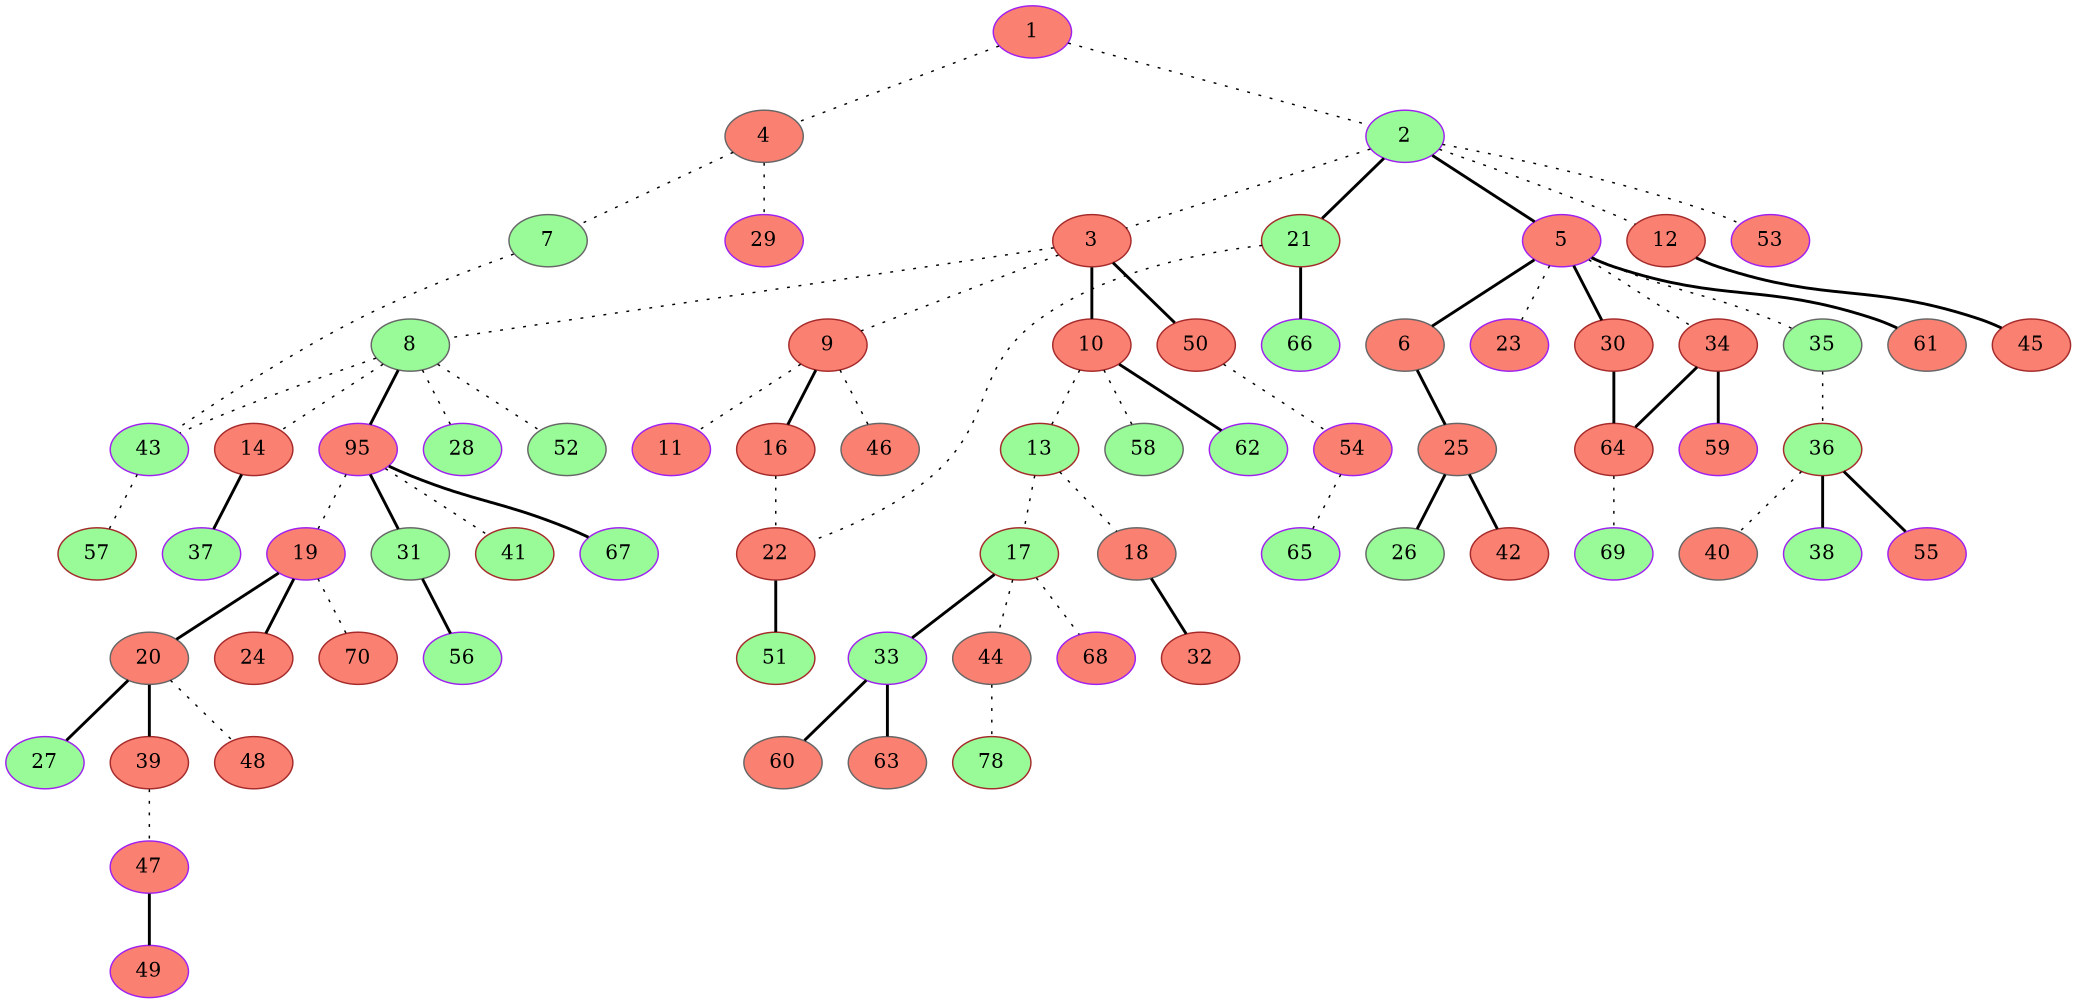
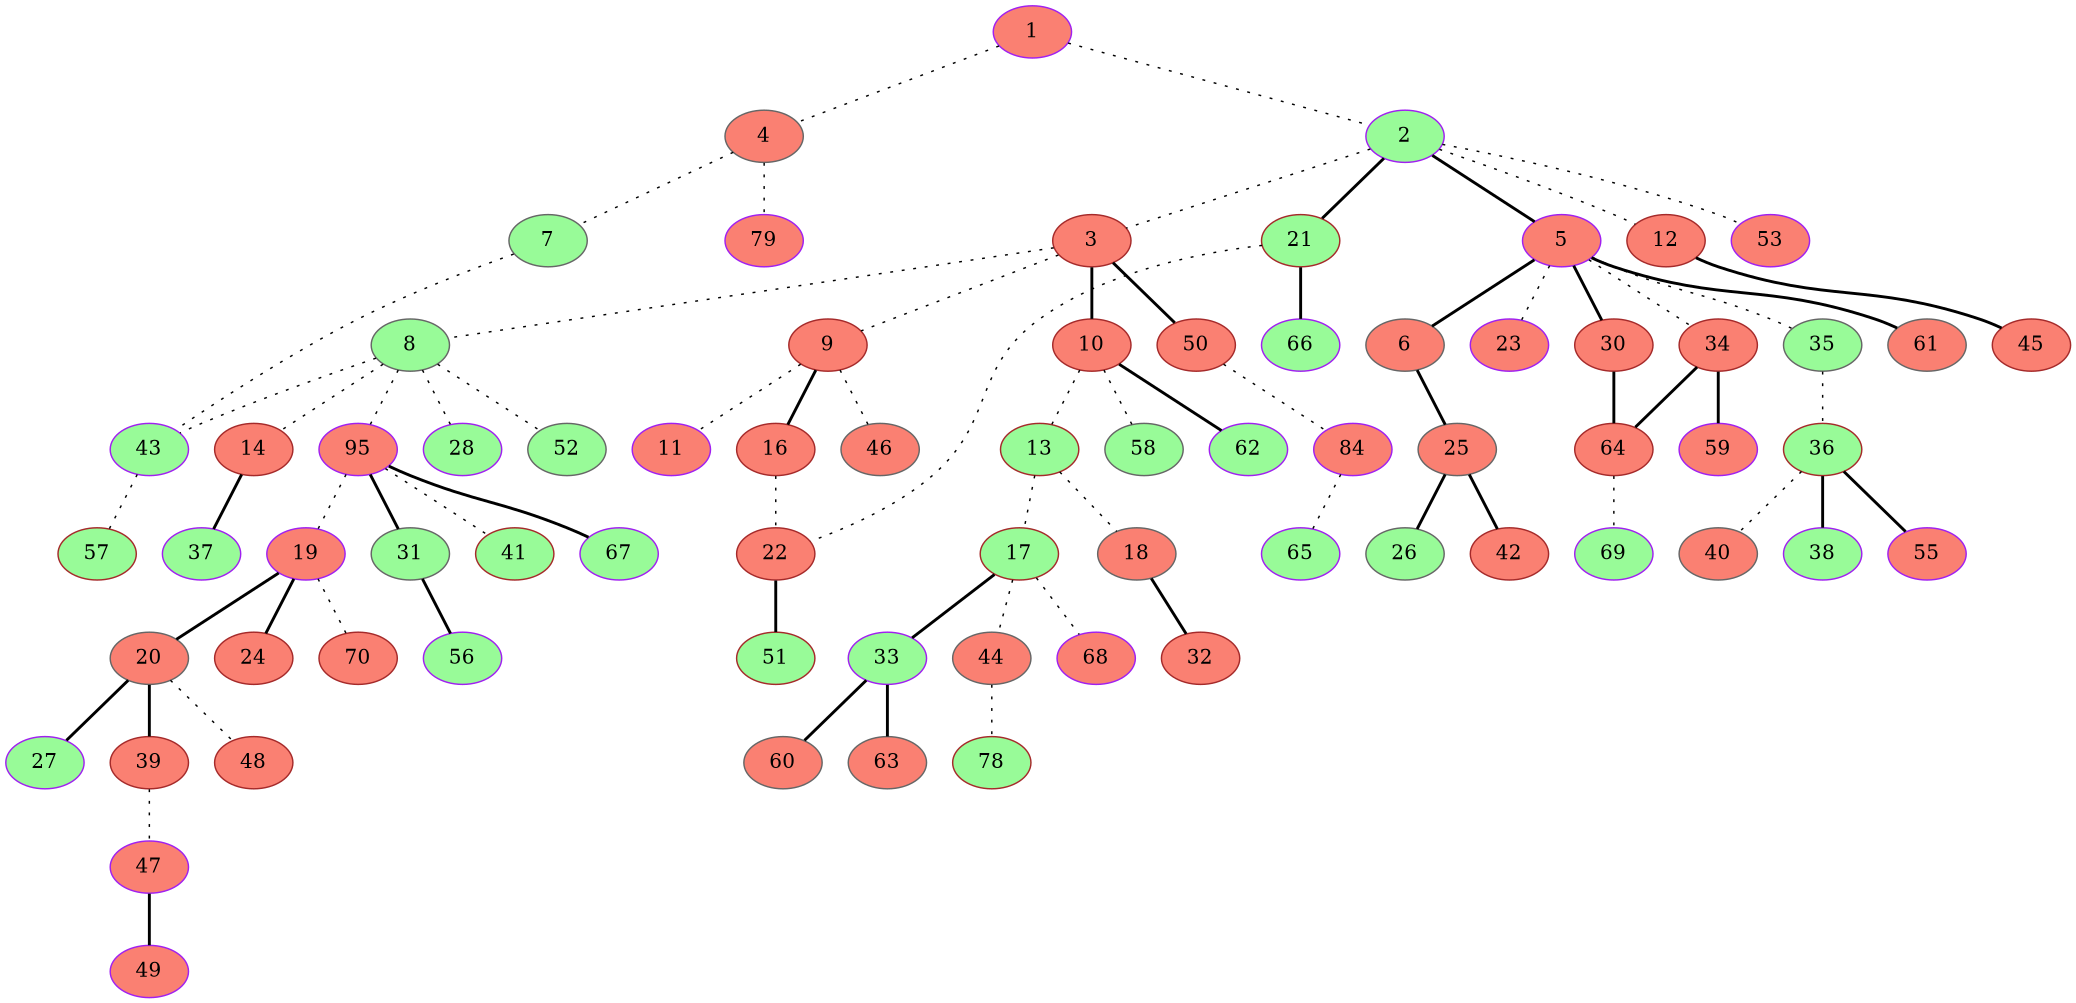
node "29": label "29" -> "79"
edge "8" -- "95": style bold -> dotted
node "54": label "54" -> "84"
